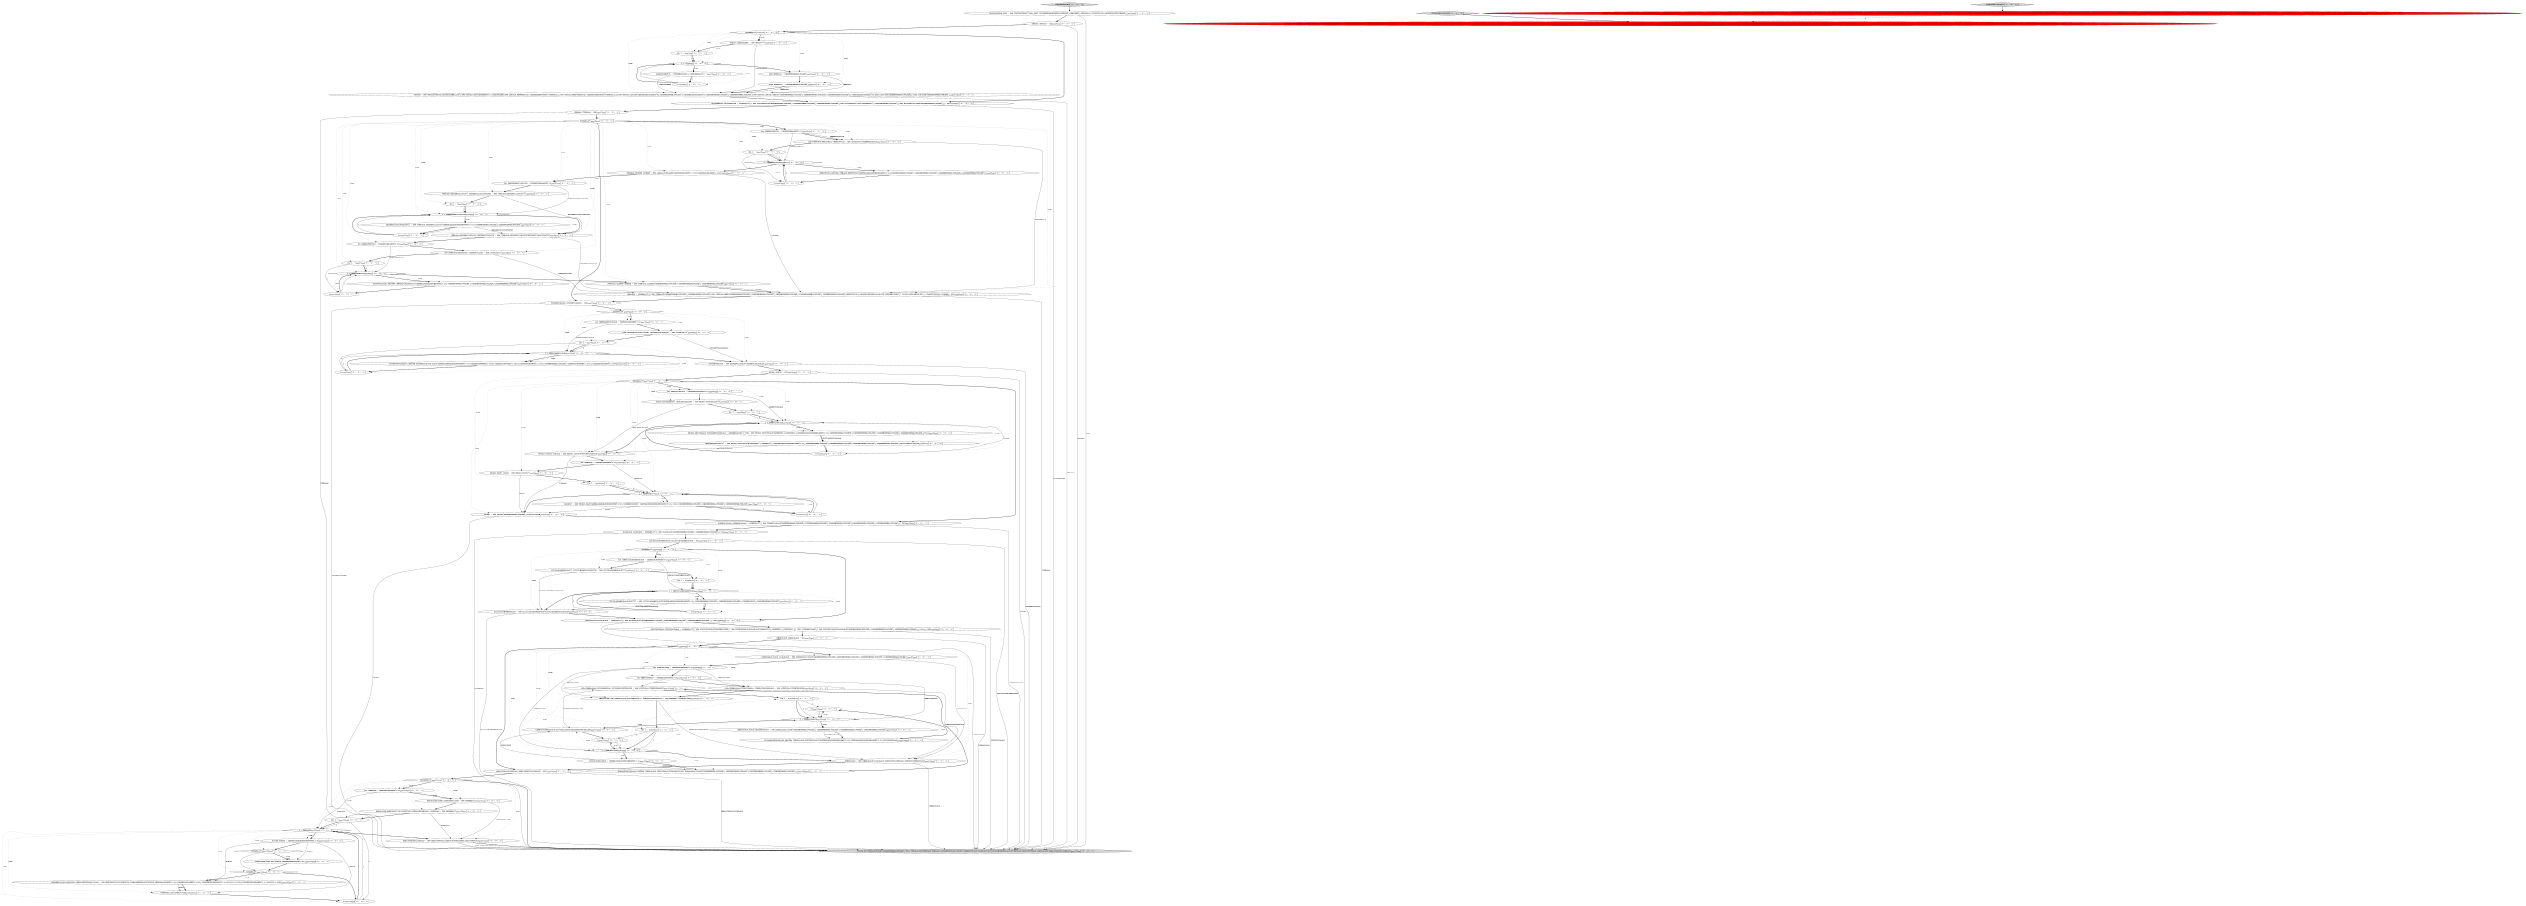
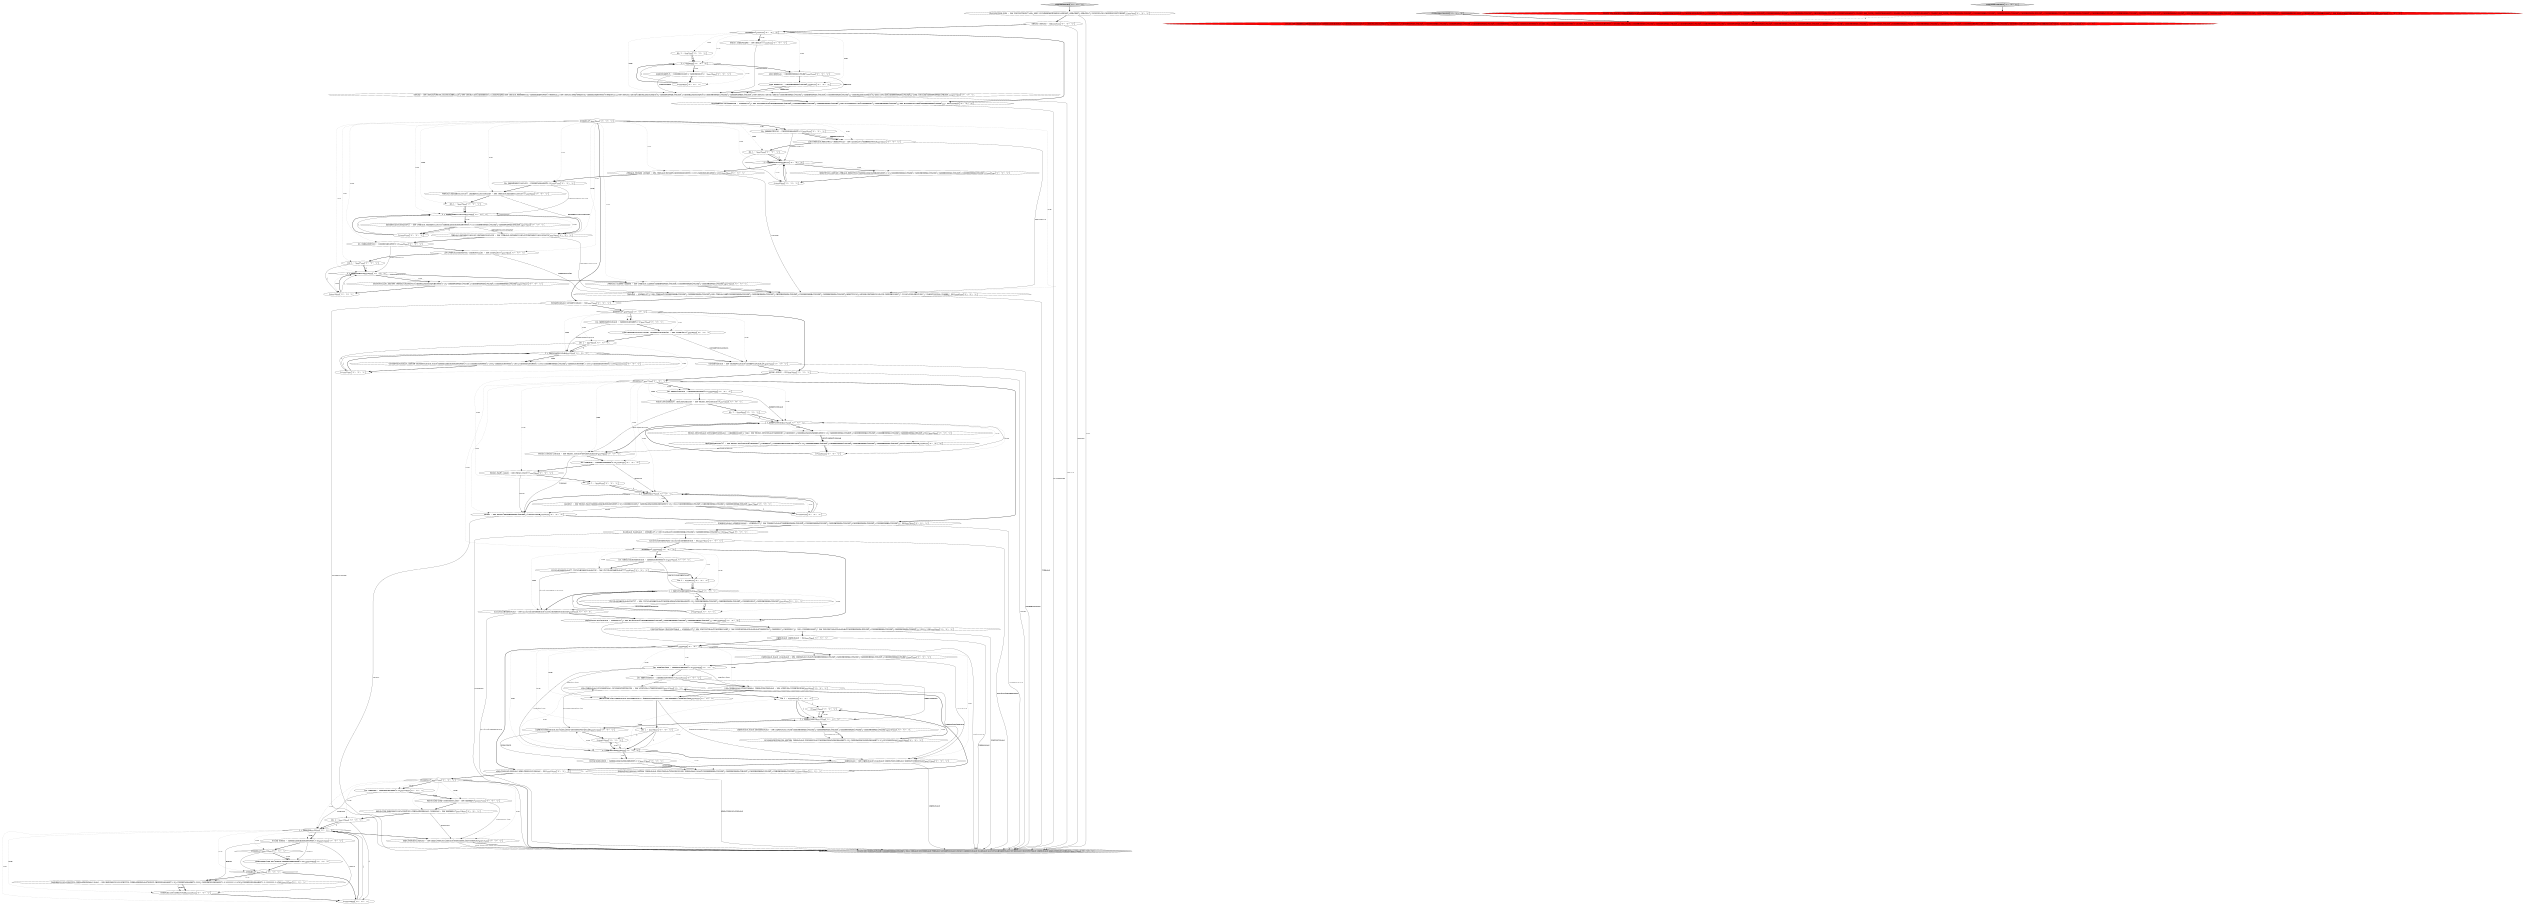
edge "double loadAverages = new double((((@@@6@@@['0', '0', '1']" -> "int i = 0@@@7@@@['0', '0', '1']": removed
node "JvmStats jvmStats = null@@@17@@@['0', '0', '1']": removed
edge "frequently()@@@46@@@['0', '0', '1']" -> "FsInfo fsInfo = null@@@56@@@['0', '0', '1']": added
edge "frequently()@@@57@@@['0', '0', '1']" -> "int i = 0@@@60@@@['0', '0', '1']": now "frequently()@@@57@@@['0', '0', '1']" -> "frequently()@@@79@@@['0', '0', '1']"
